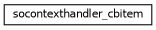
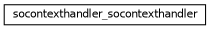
node "socontexthandler_cbitem": label "socontexthandler_cbitem" -> "socontexthandler_socontexthandler"
